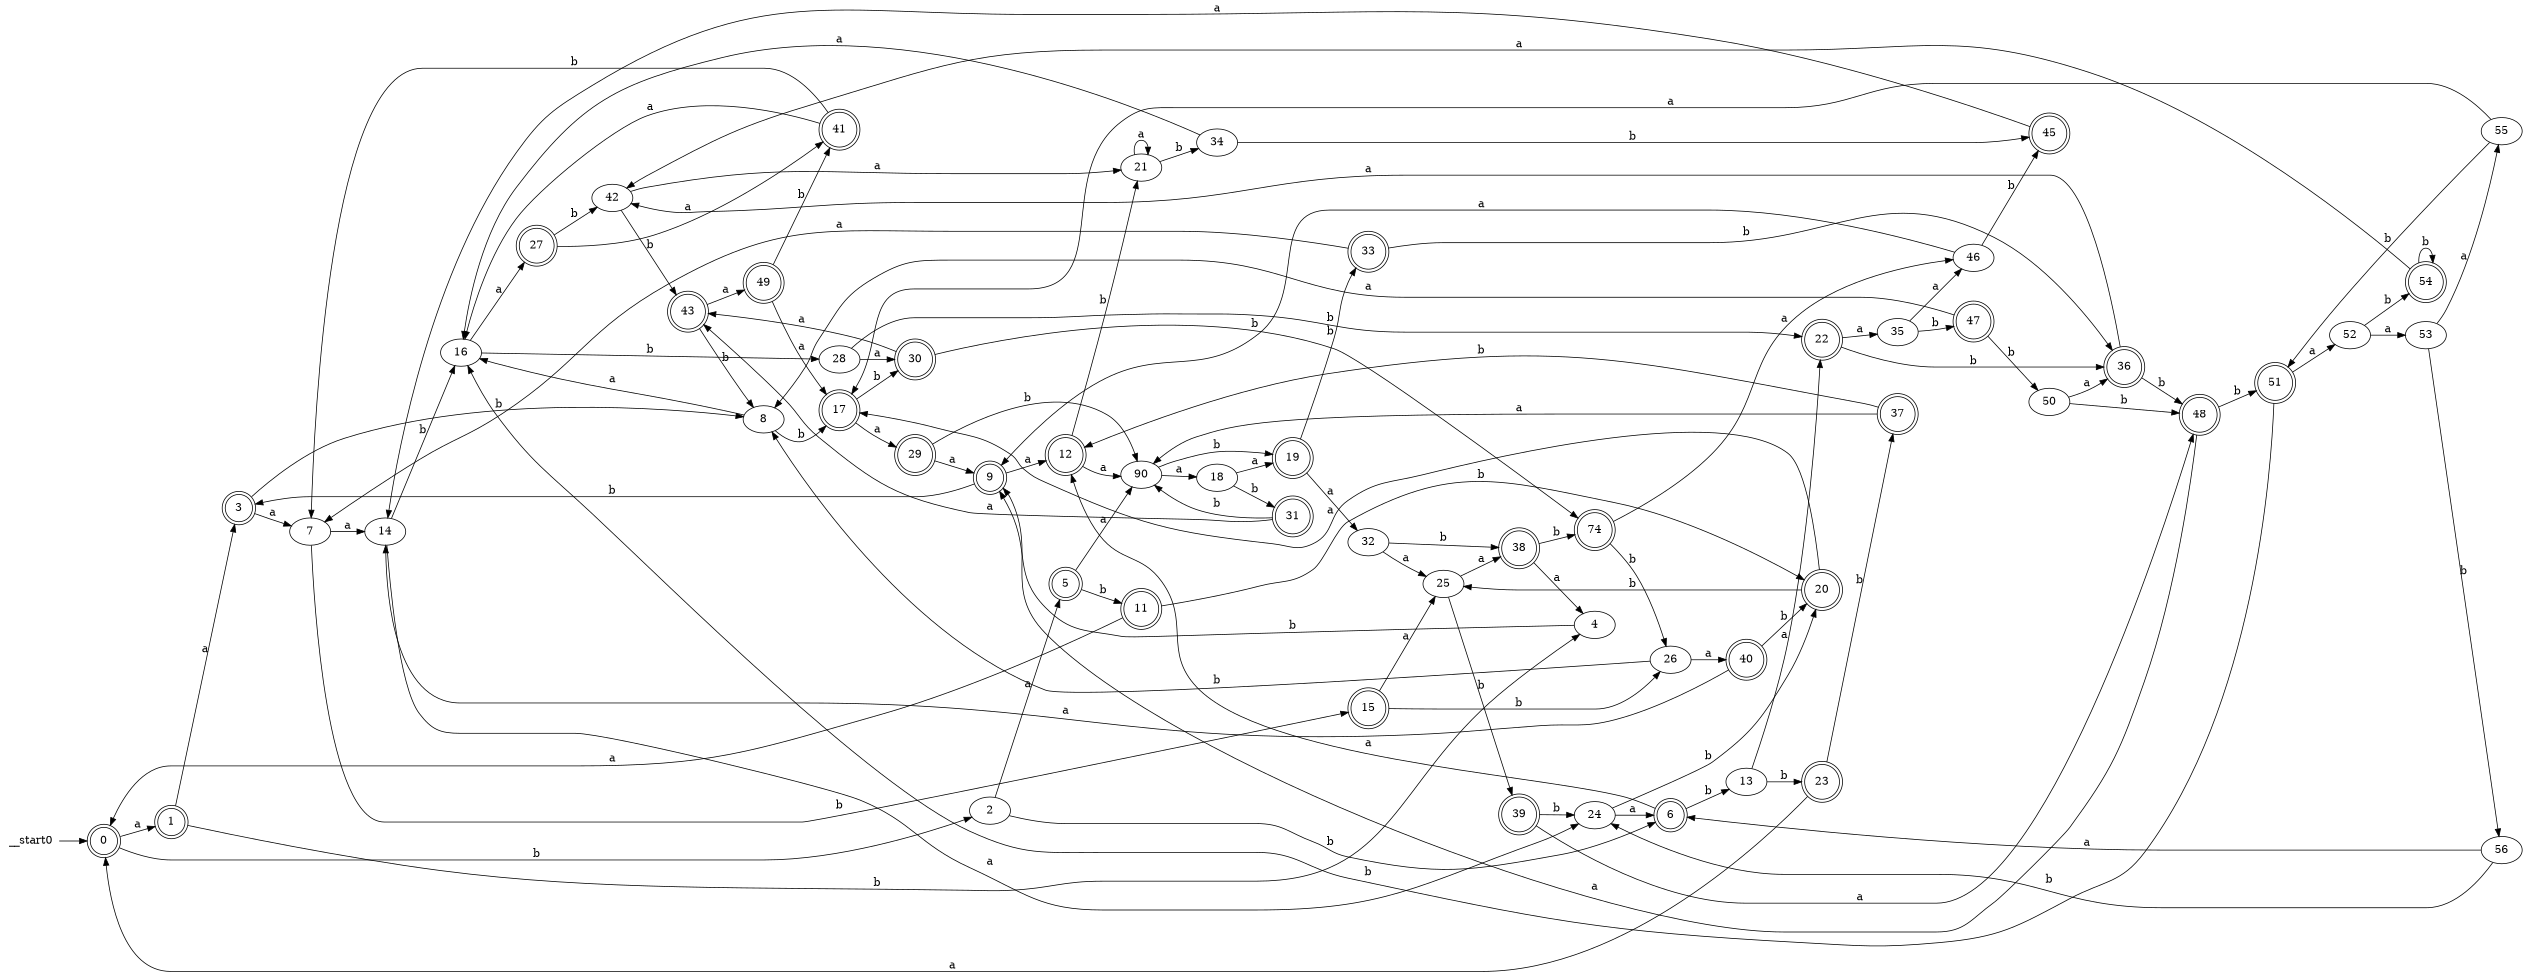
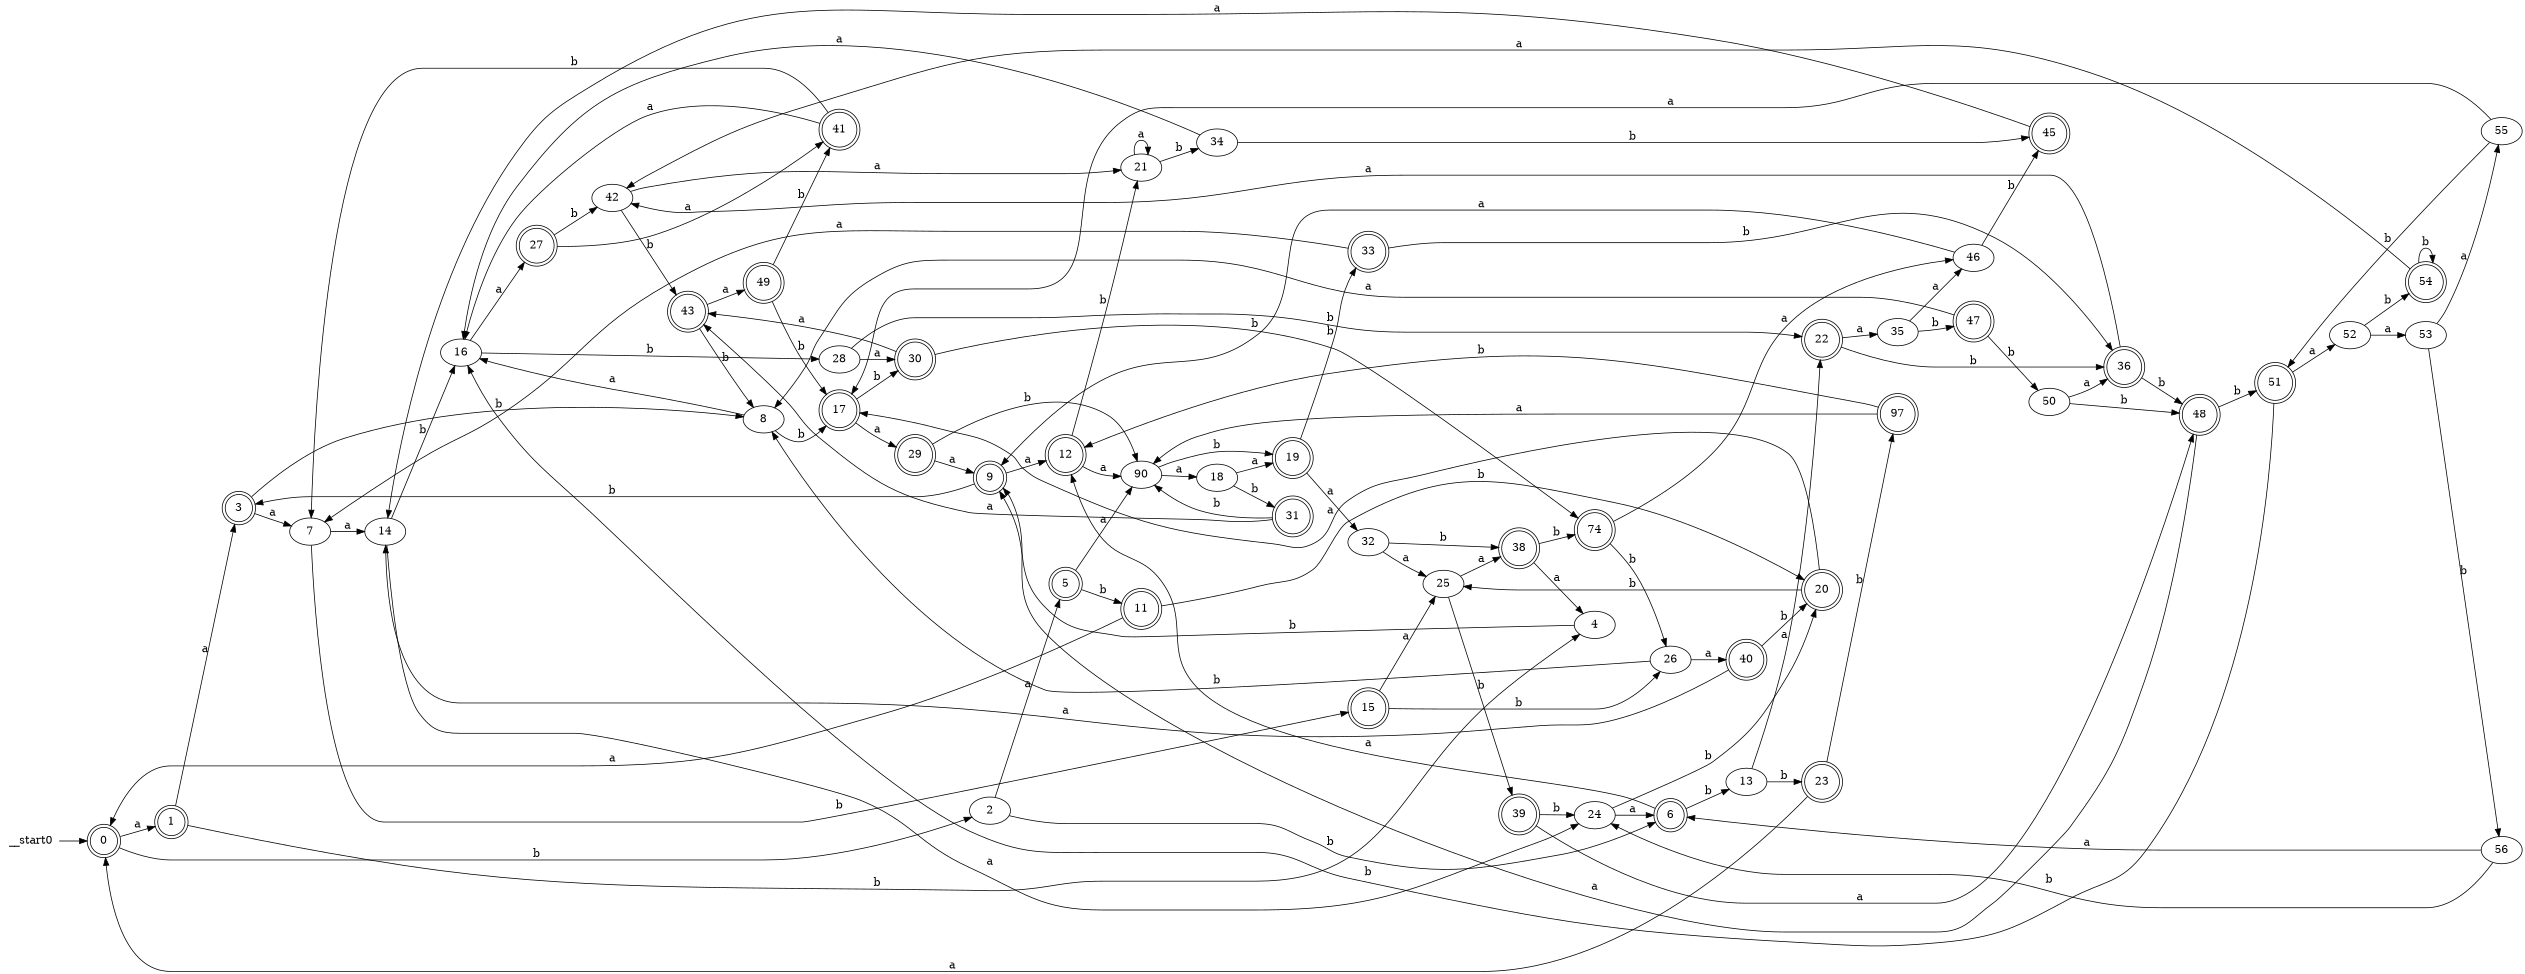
edge "49" -> "17": label "a" -> "b"
node "37": label "37" -> "97"
